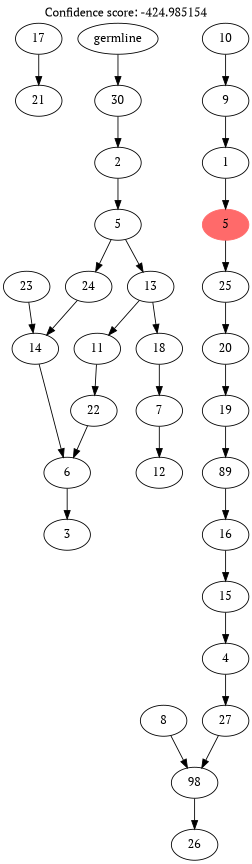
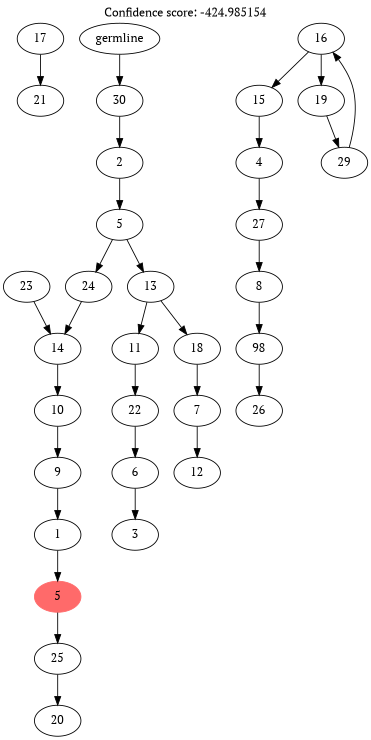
edge "20" -> "19": now "16" -> "19"
edge "14" -> "6": now "14" -> "10"
node "89": label "89" -> "29"
edge "27" -> "98": now "27" -> "8"
